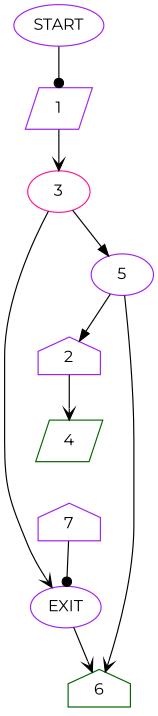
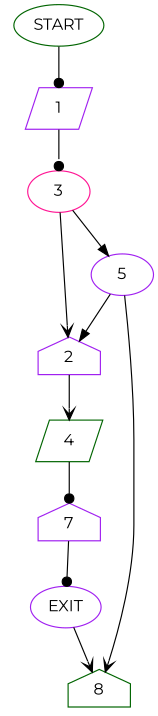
node "START": color purple -> darkgreen
edge "1" -> "3": arrowhead vee -> dot
edge "3" -> "EXIT": now "3" -> "2"
edge "4" -> "7": added
node "6": label "6" -> "8"
